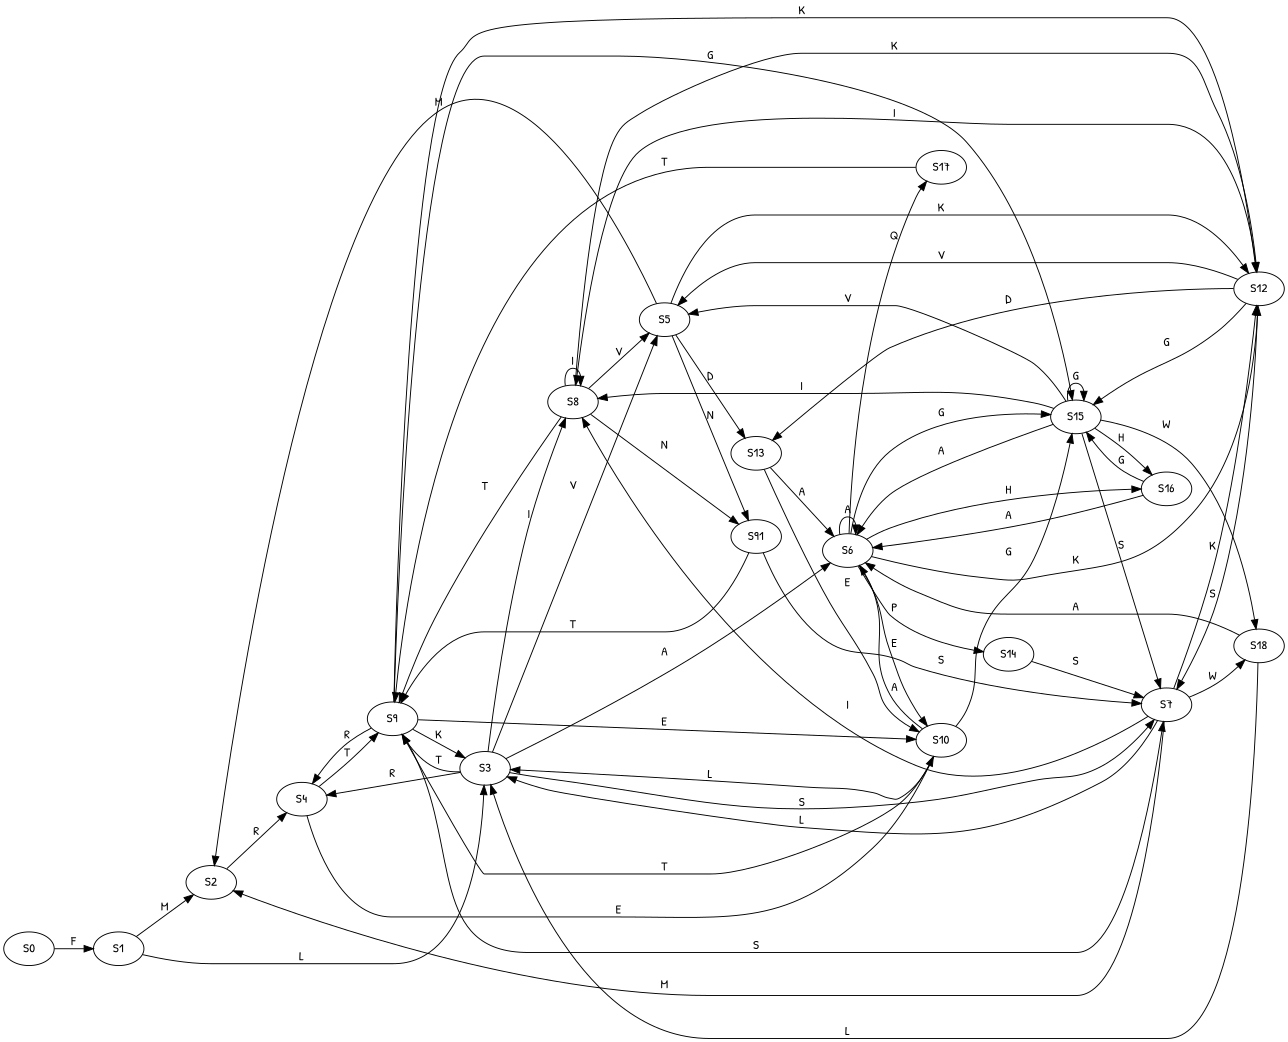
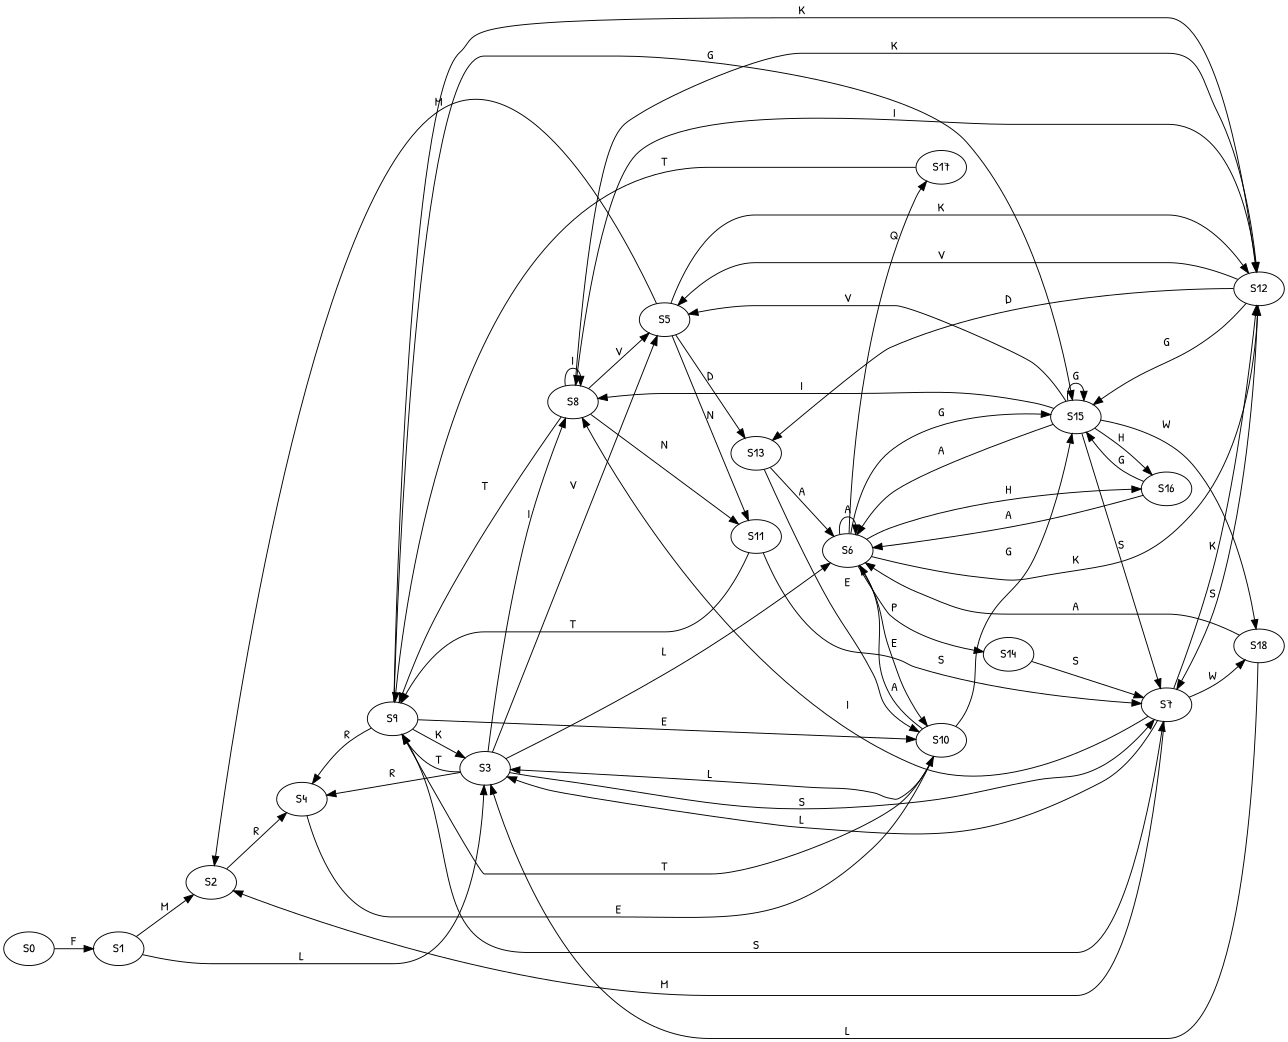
node "S91": label "S91" -> "S11"
edge "S3" -> "S6": label "A" -> "L"
edge "S4" -> "S9": removed, label "T"
